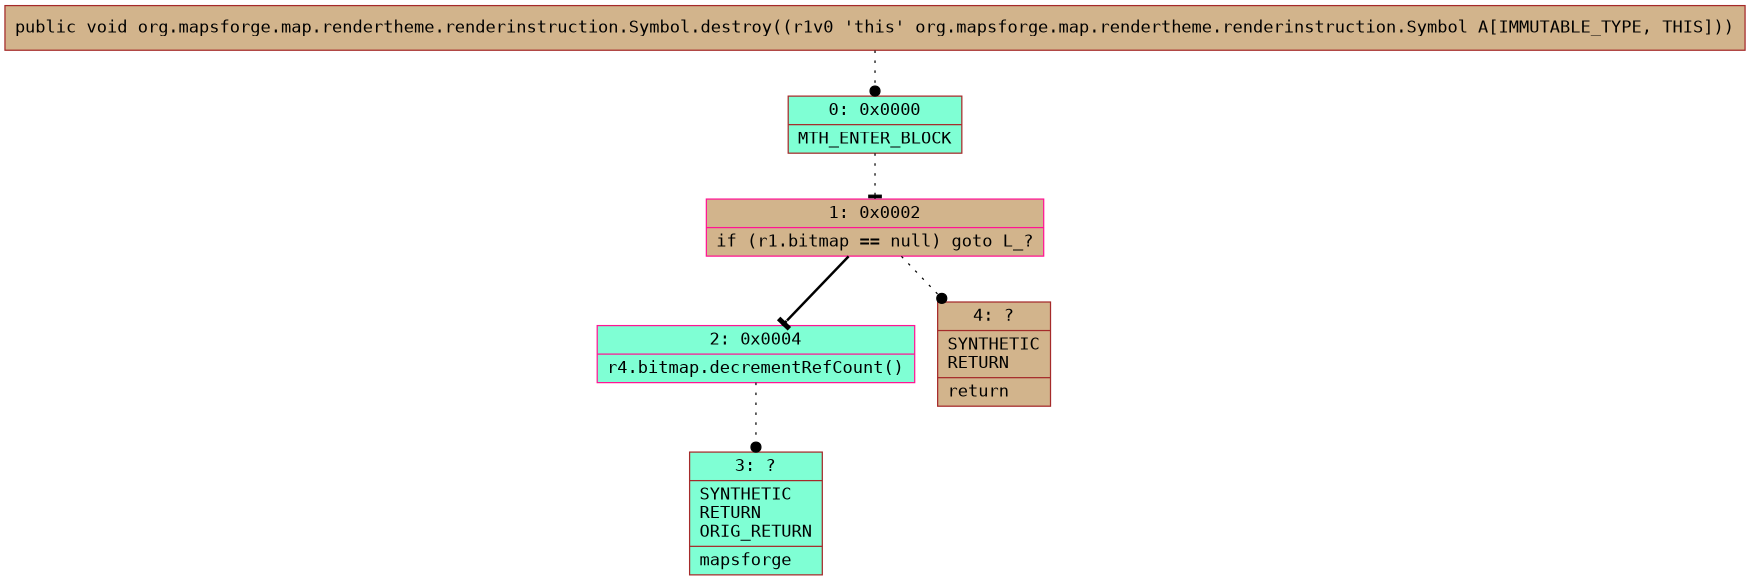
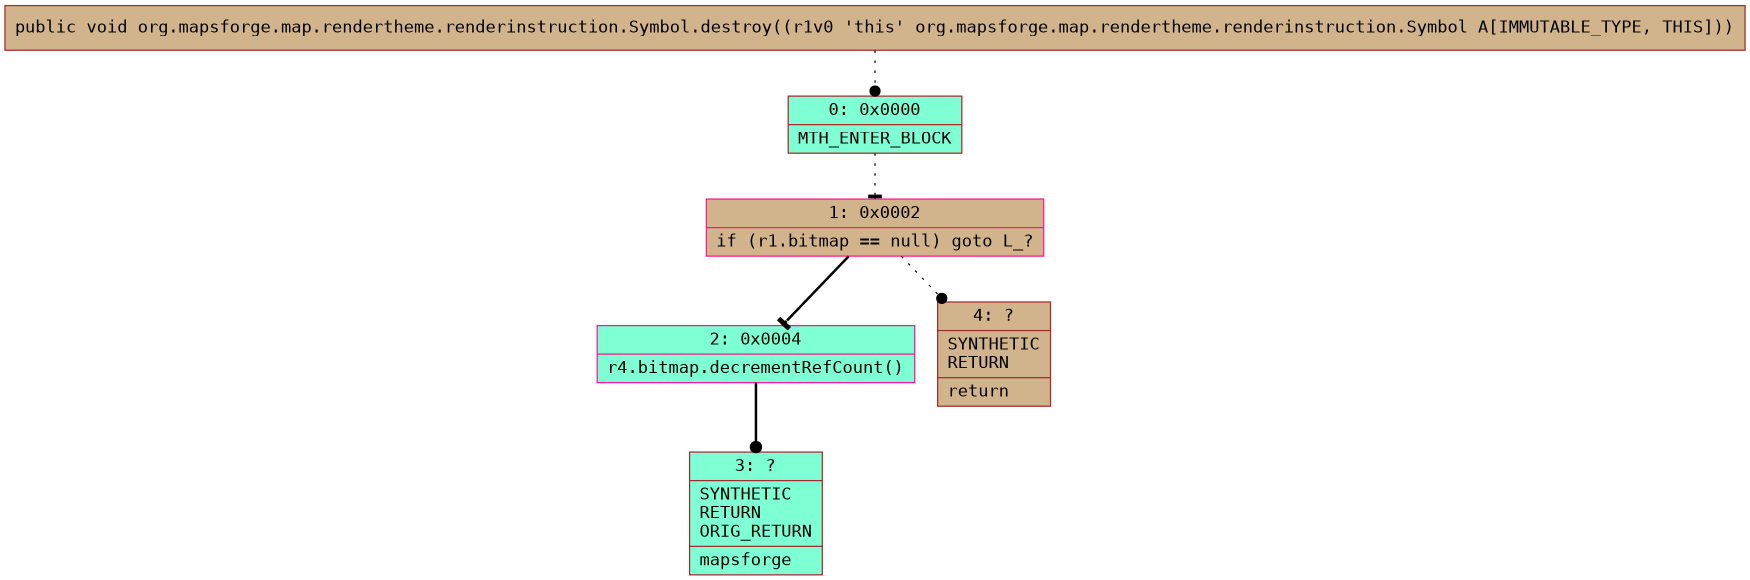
edge "2: 0x0004" -> "3: ?": style dotted -> bold
